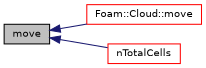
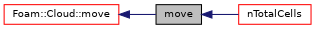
edge "Foam::Cloud::move" -> "move": reversed
